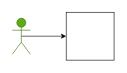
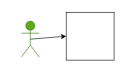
node "Actor": moved (21, 36) -> (30, 39)
